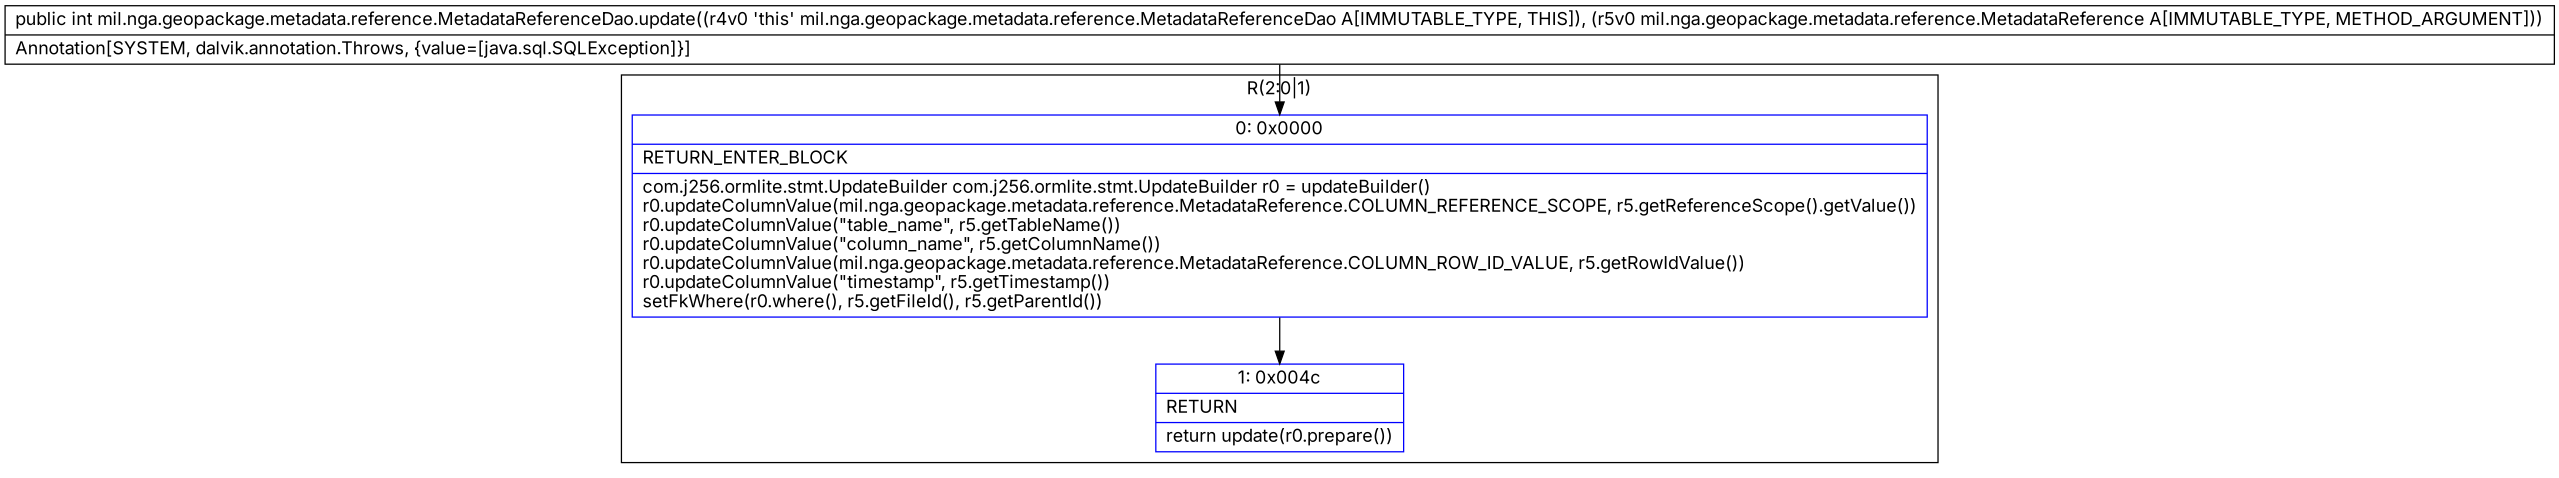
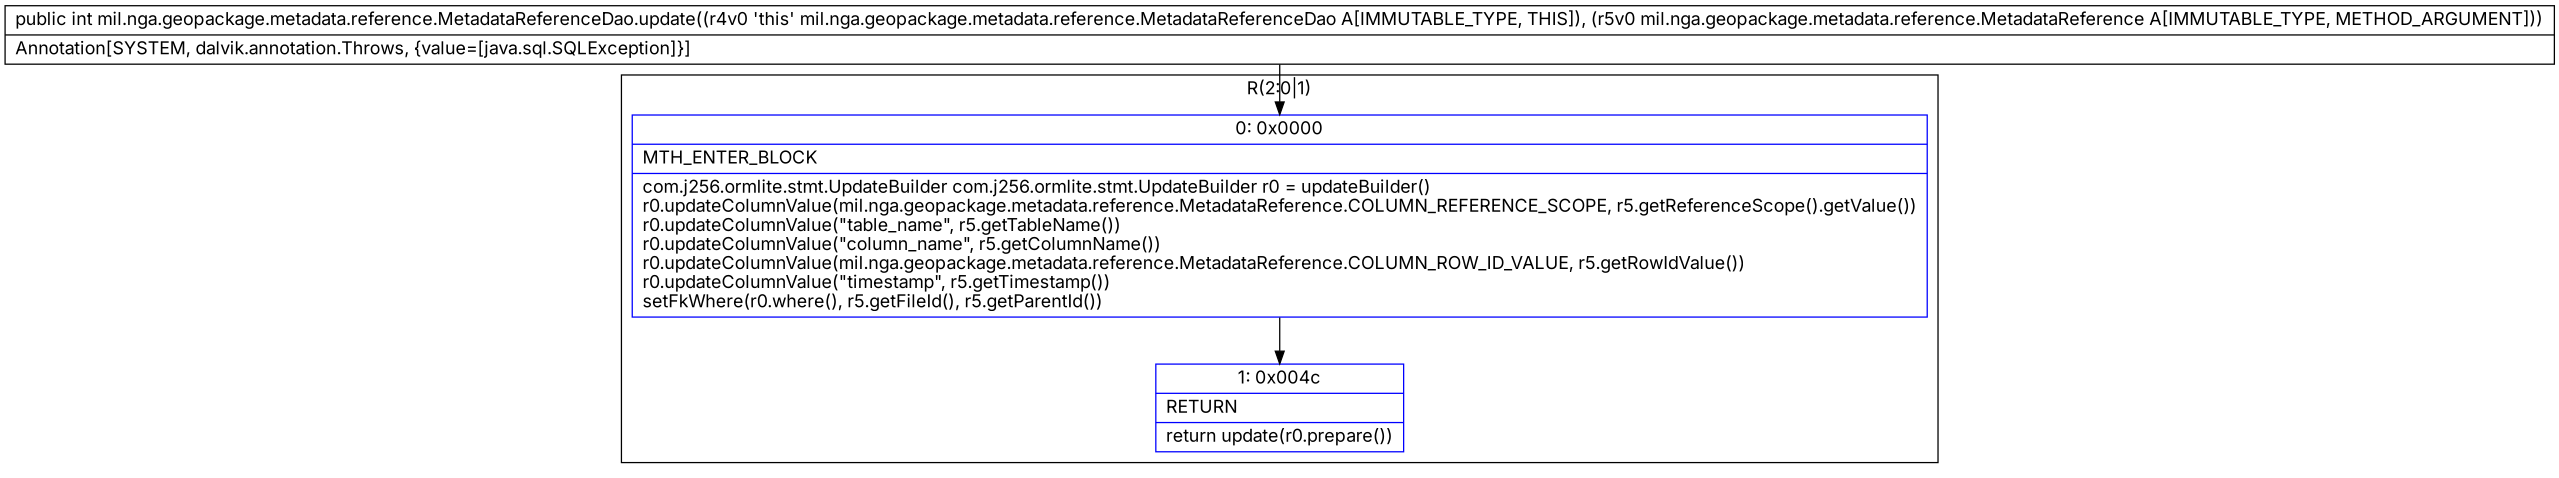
node "0: 0x0000": text "RETURN_ENTER_BLOCK" -> "MTH_ENTER_BLOCK"
